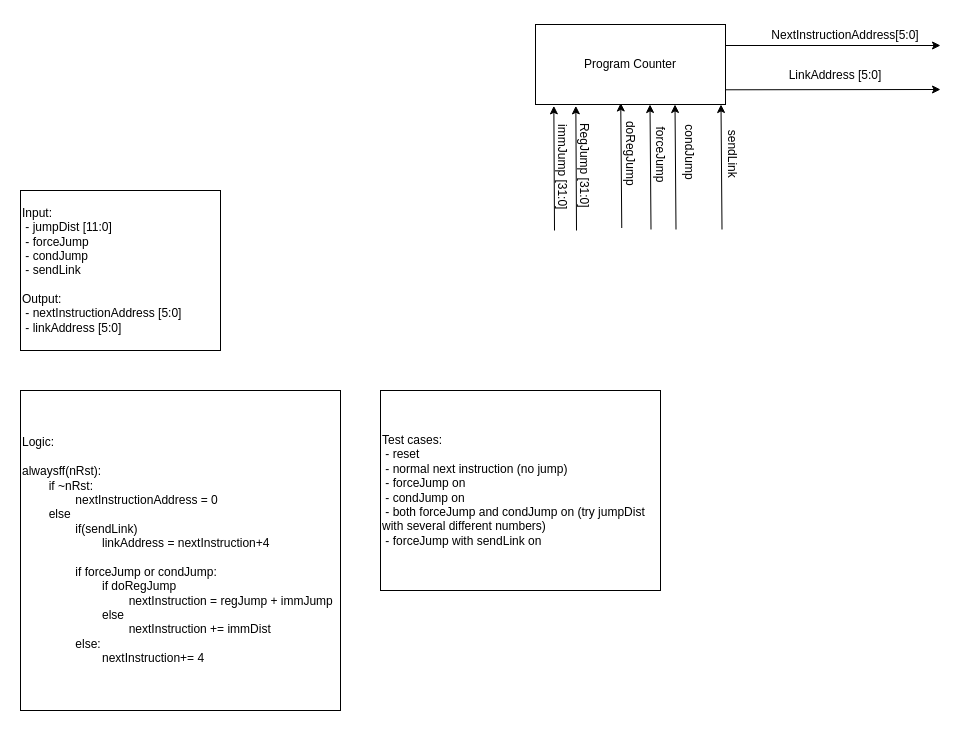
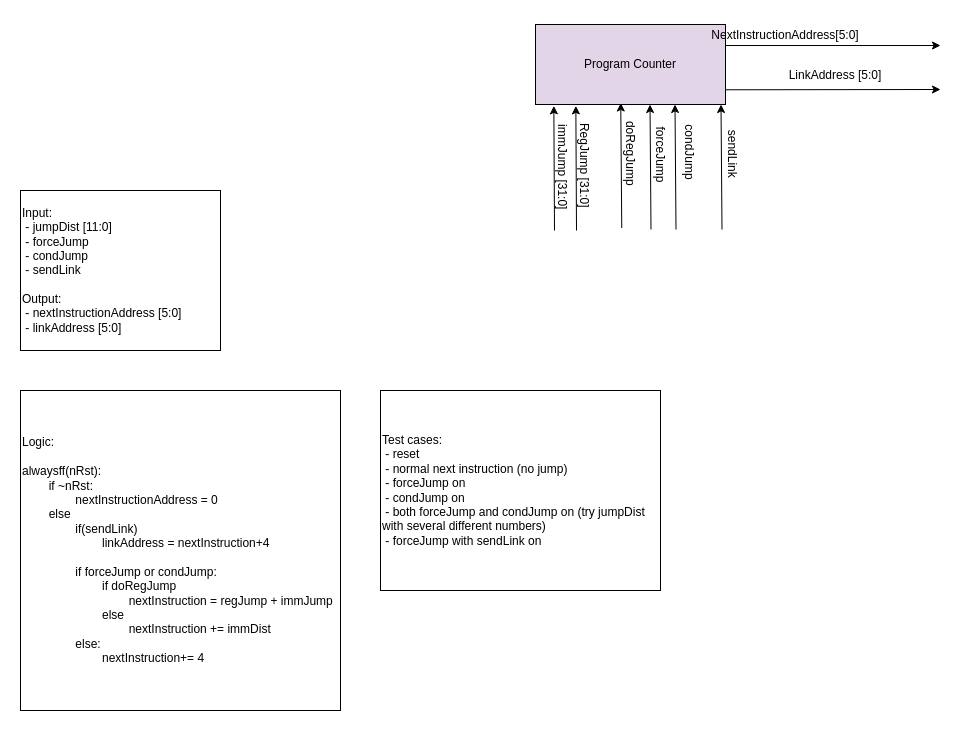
node "NextInstructionAddress[5:0]": moved (846, 36) -> (786, 36)
node "Program Counter": fillcolor #ffffff -> #e1d5e7
